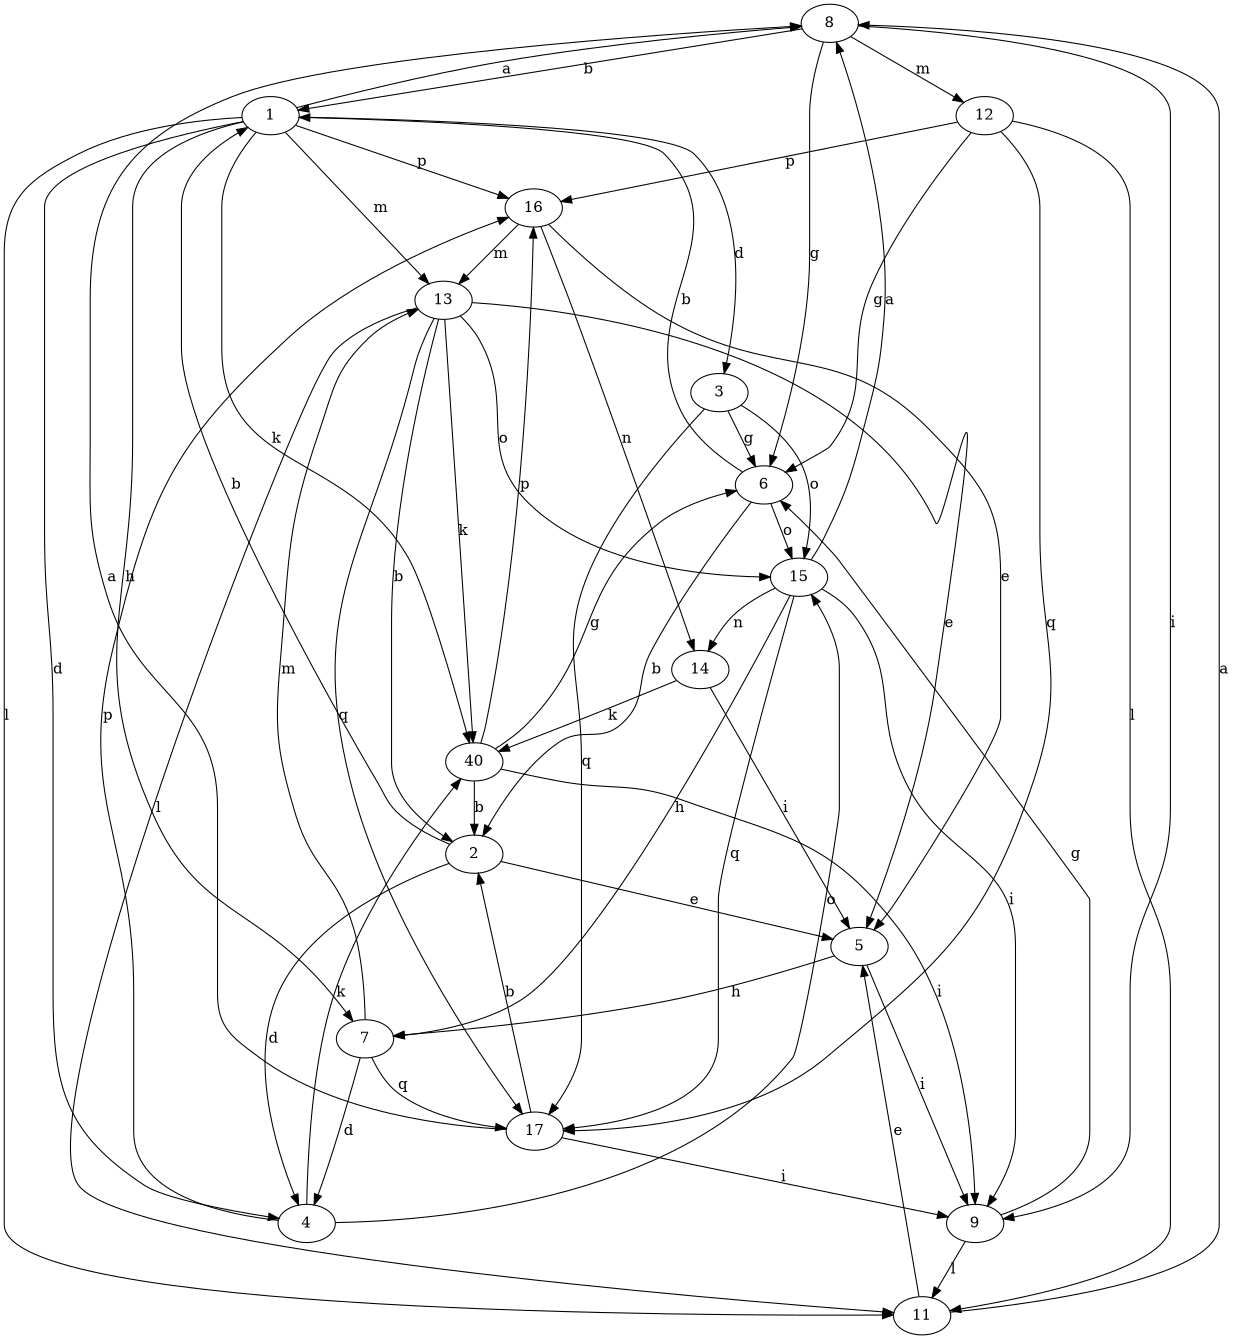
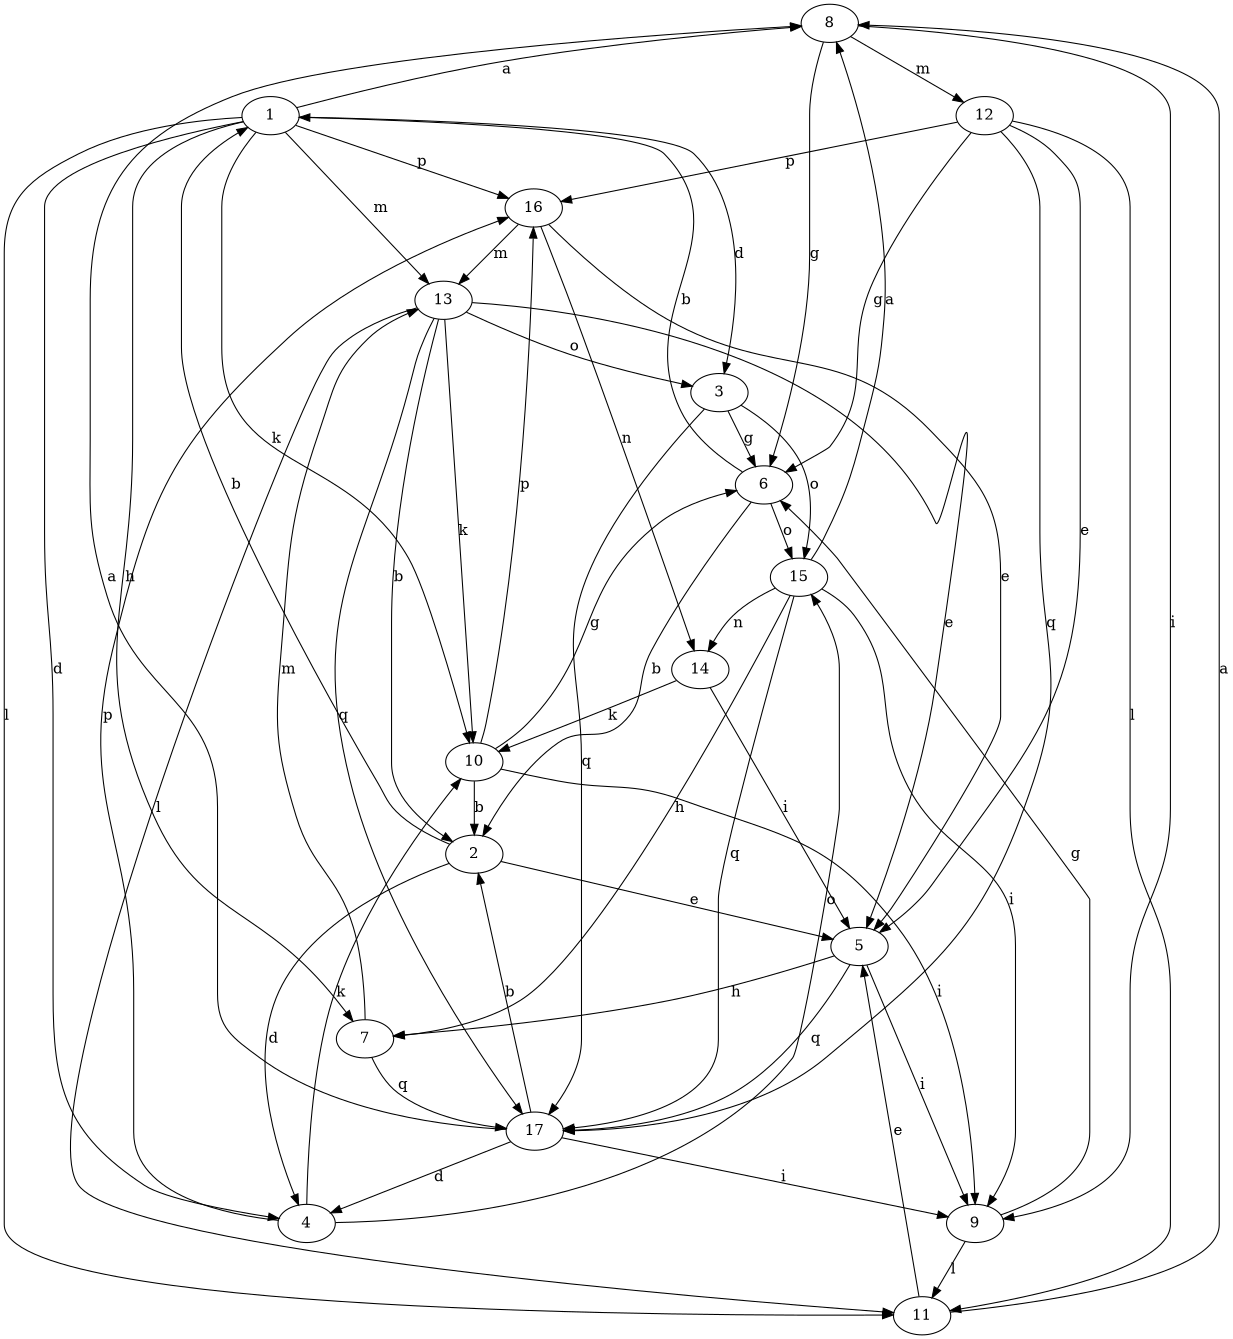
edge "8" -> "1": removed, label "b"
edge "13" -> "15": now "13" -> "3"
edge "12" -> "5": added, label "e"
node "40": label "40" -> "10"
edge "5" -> "17": added, label "q"
edge "7" -> "4": now "17" -> "4"
